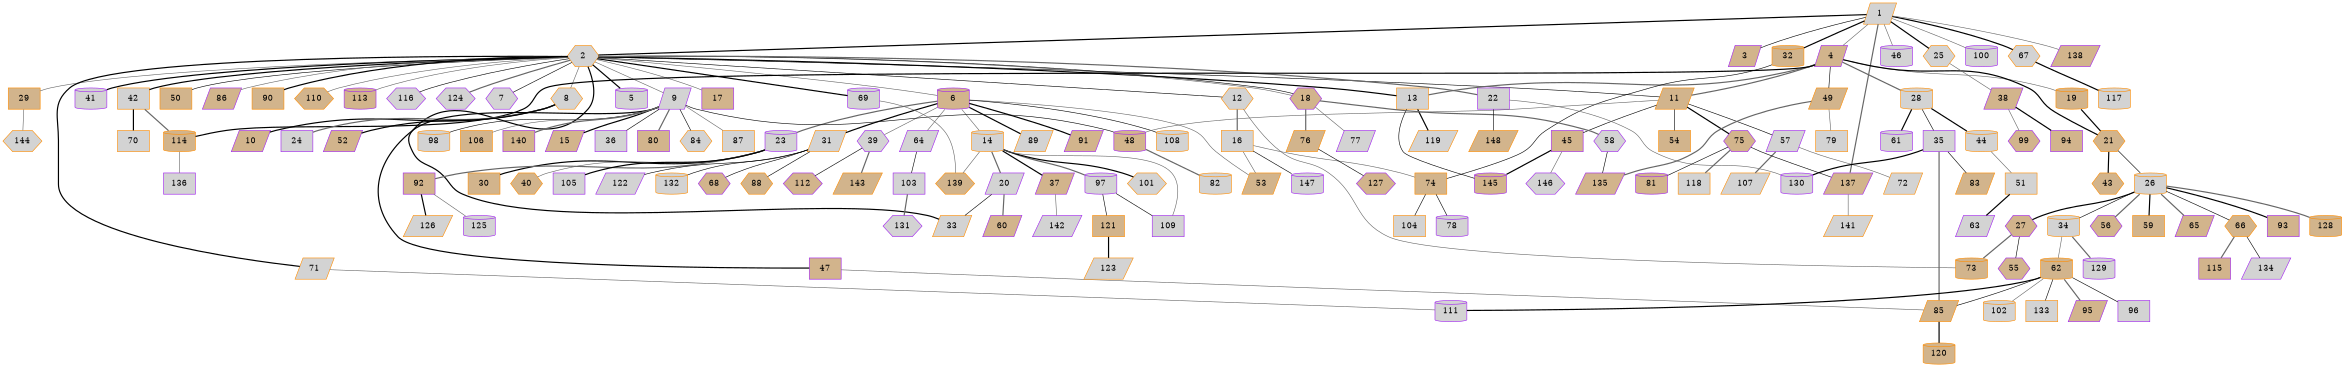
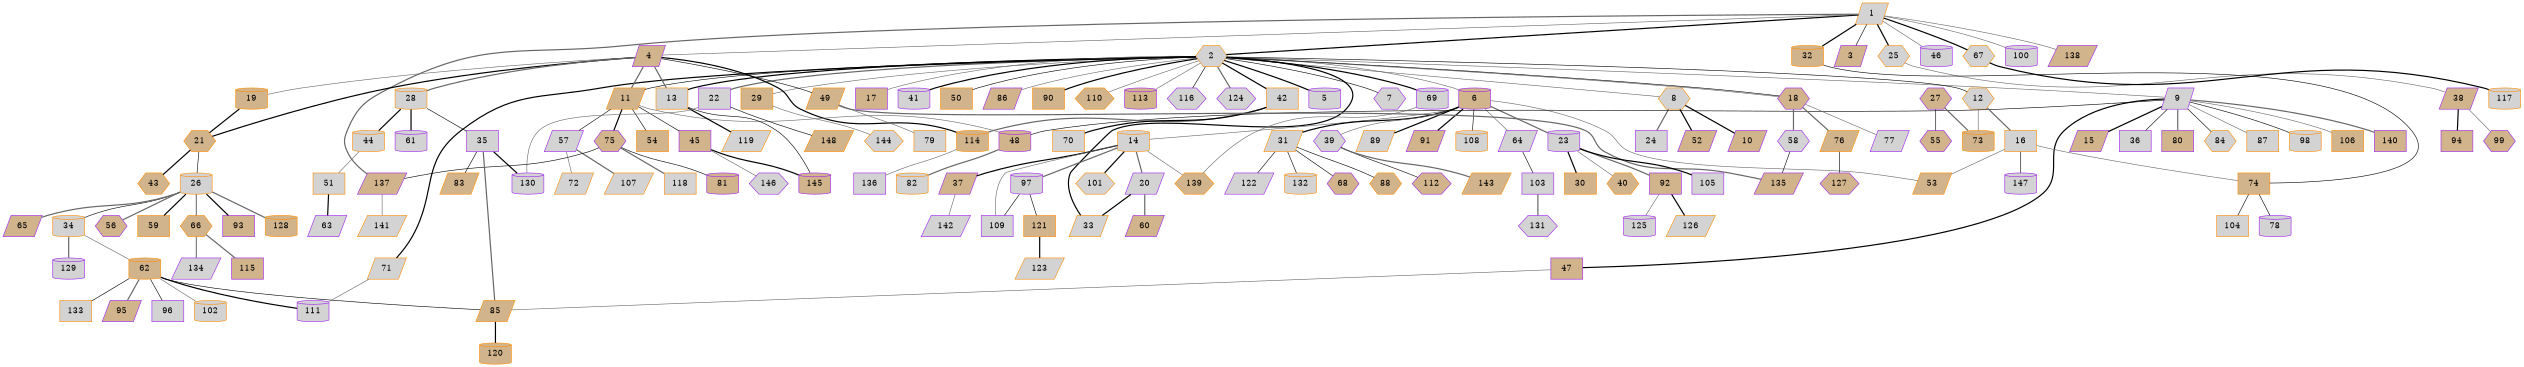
edge "20" -- "33": style solid -> bold
edge "26" -- "27": removed
